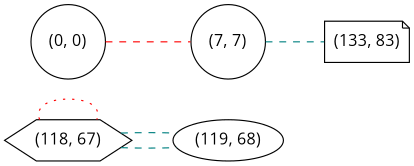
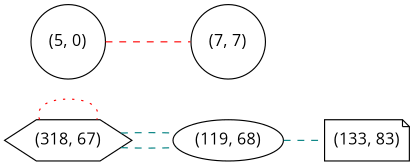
node "(0, 0)": label "(0, 0)" -> "(5, 0)"
edge "(7, 7)" -- "(133, 83)": now "(119, 68)" -- "(133, 83)"
node "(118, 67)": label "(118, 67)" -> "(318, 67)"
